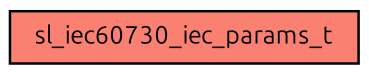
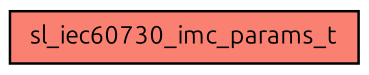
node "sl_iec60730_iec_params_t": label "sl_iec60730_iec_params_t" -> "sl_iec60730_imc_params_t"
